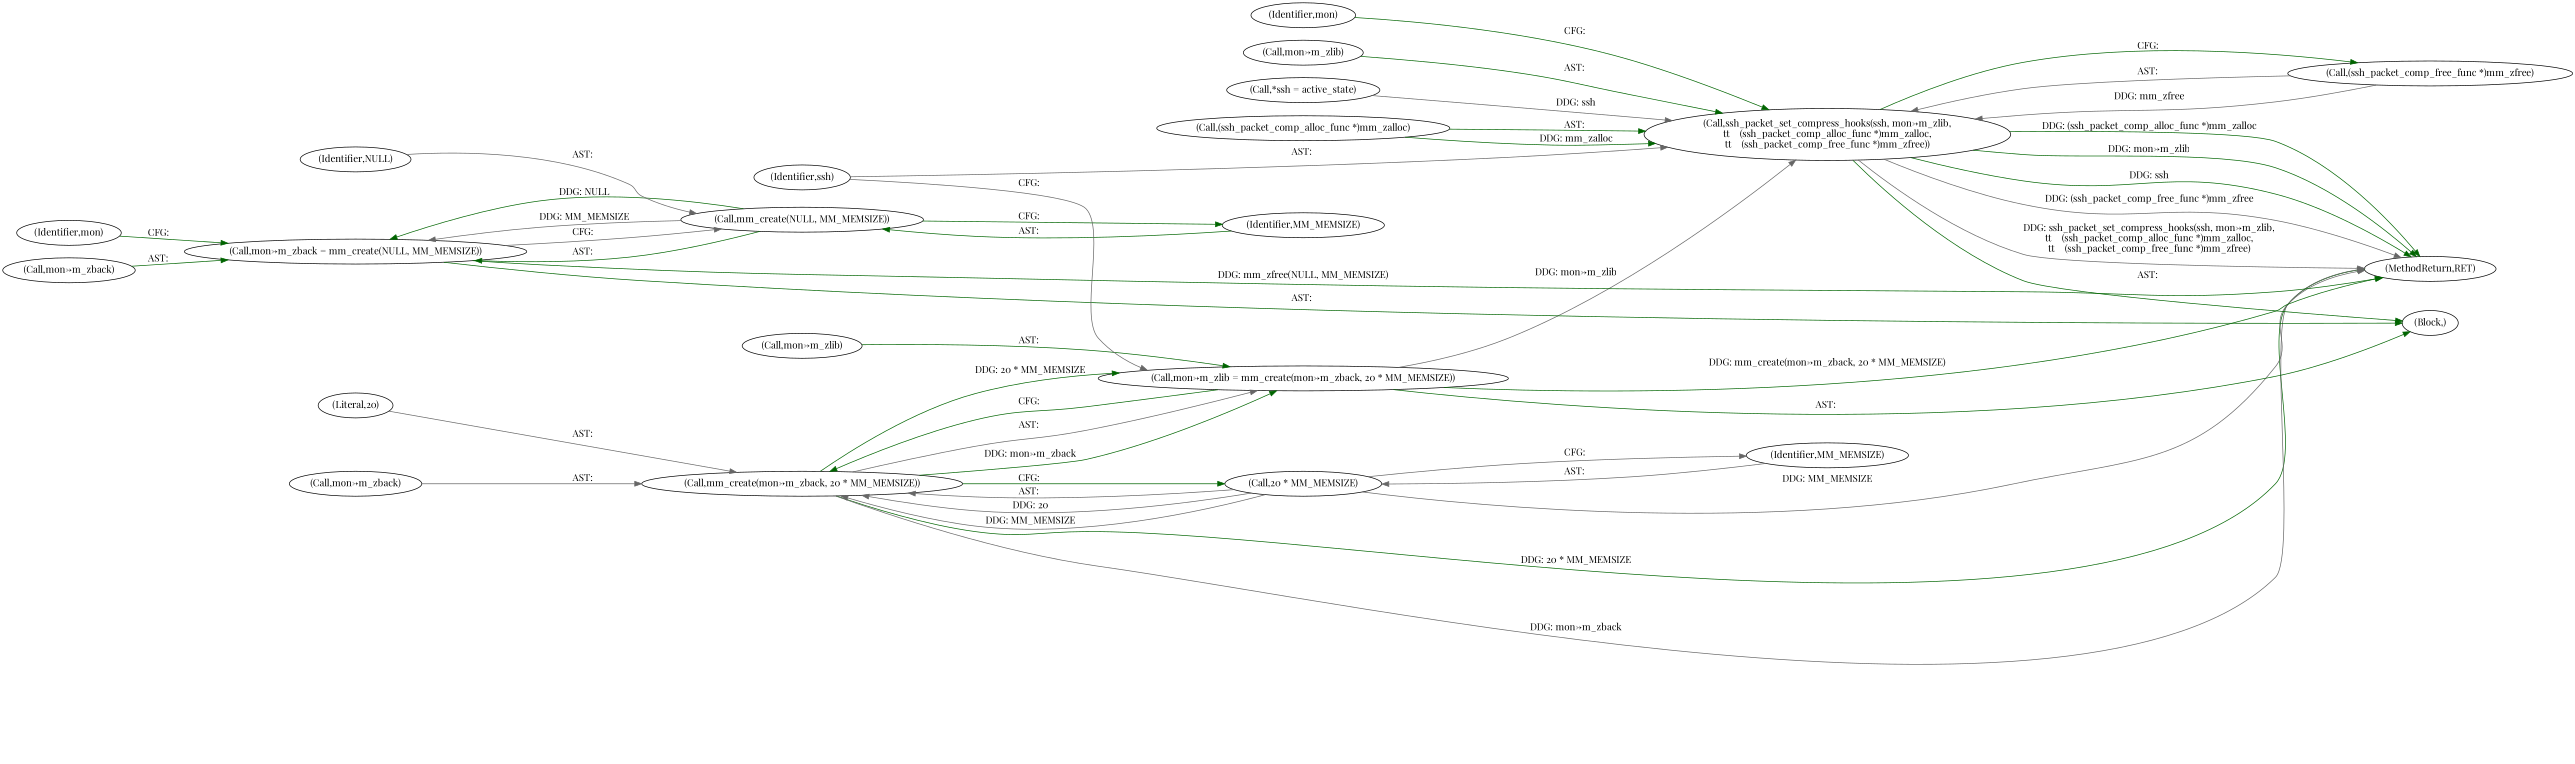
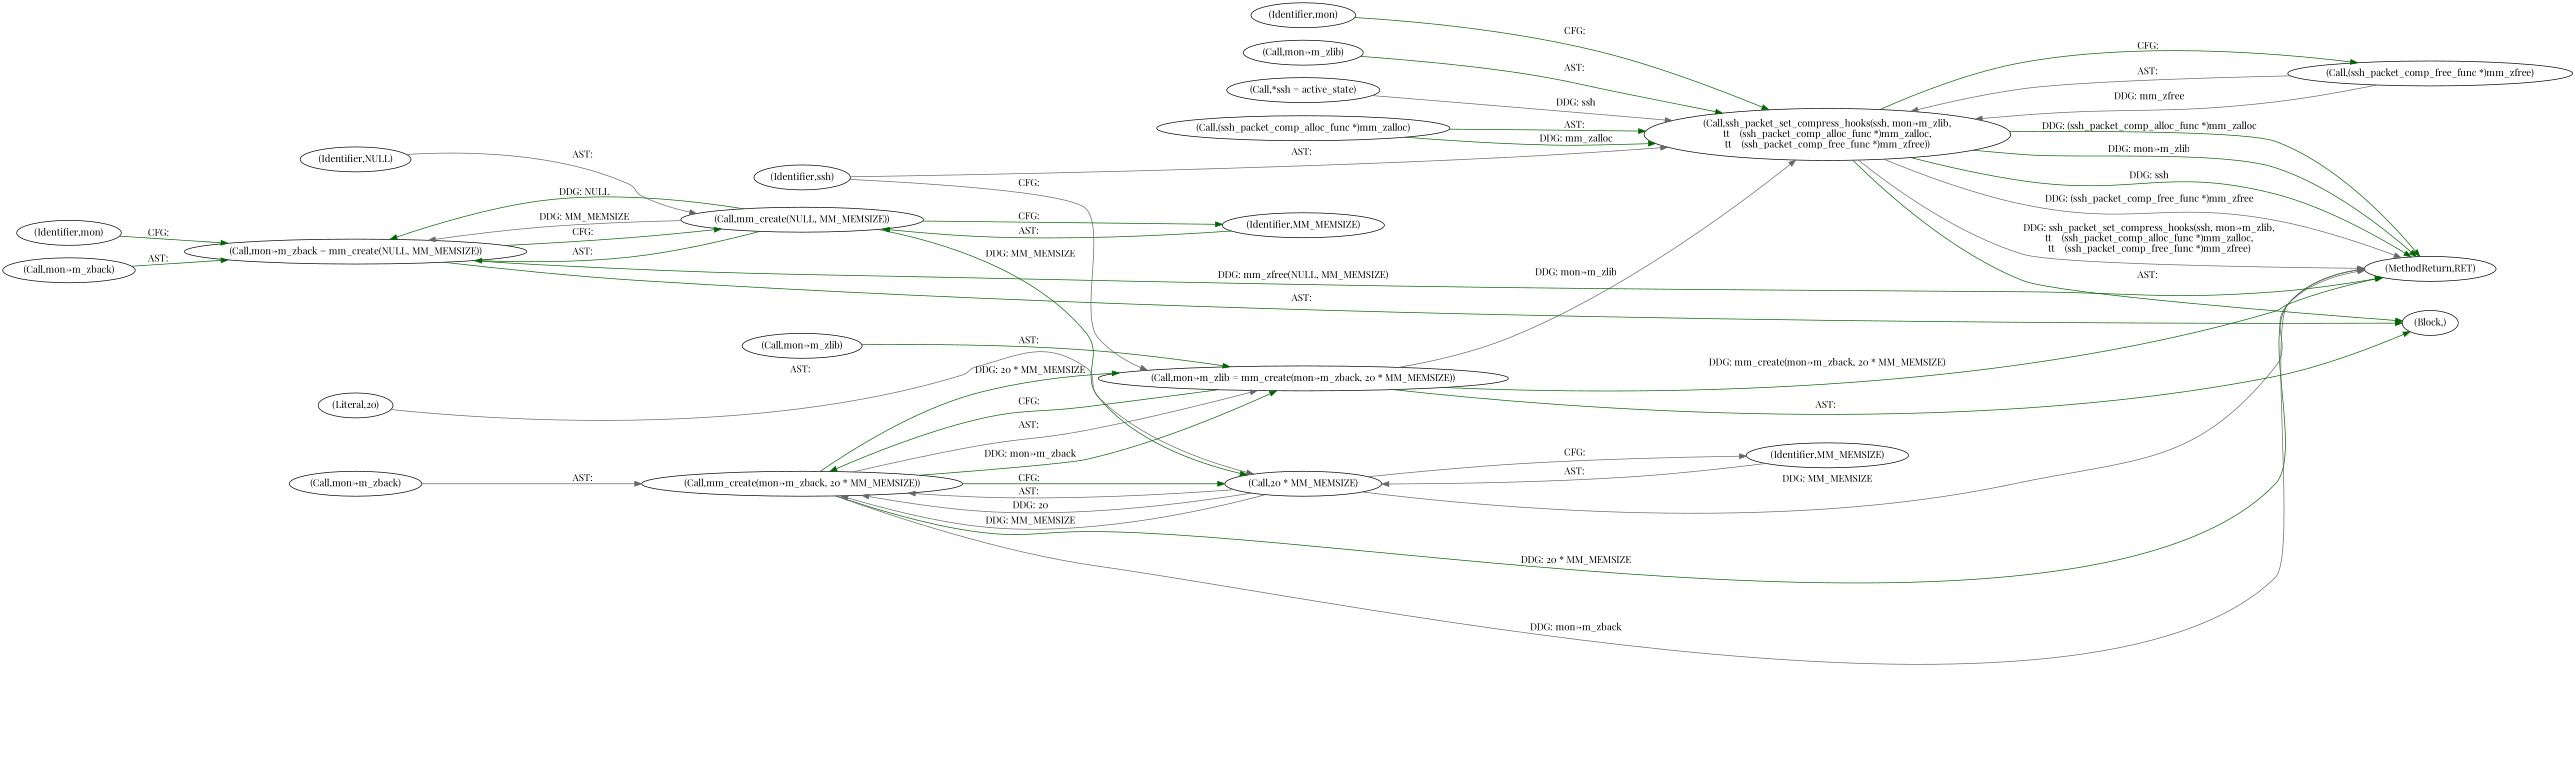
edge "(Call,mon->m_zback = mm_create(NULL, MM_MEMSIZE))" -> "(Call,mm_create(NULL, MM_MEMSIZE))": color gray40 -> darkgreen
edge "(Call,mm_create(NULL, MM_MEMSIZE))" -> "(Call,20 * MM_MEMSIZE)": added, label "DDG: MM_MEMSIZE"
edge "(Literal,20)" -> "(Call,mm_create(mon->m_zback, 20 * MM_MEMSIZE))": now "(Literal,20)" -> "(Call,20 * MM_MEMSIZE)"
